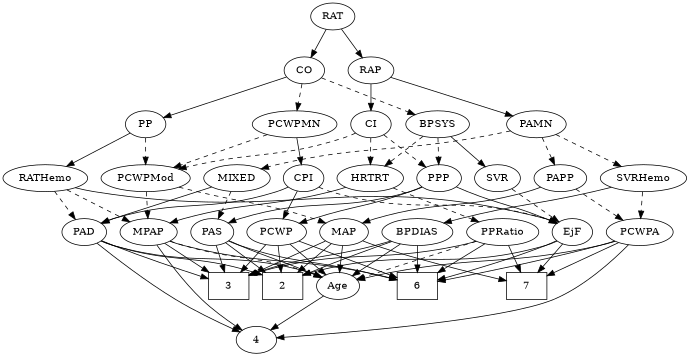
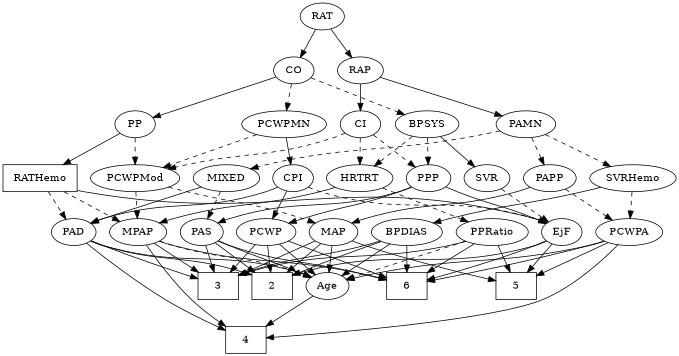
node "RATHemo": shape ellipse -> box
node "7": label "7" -> "5"
node "4": shape ellipse -> box
